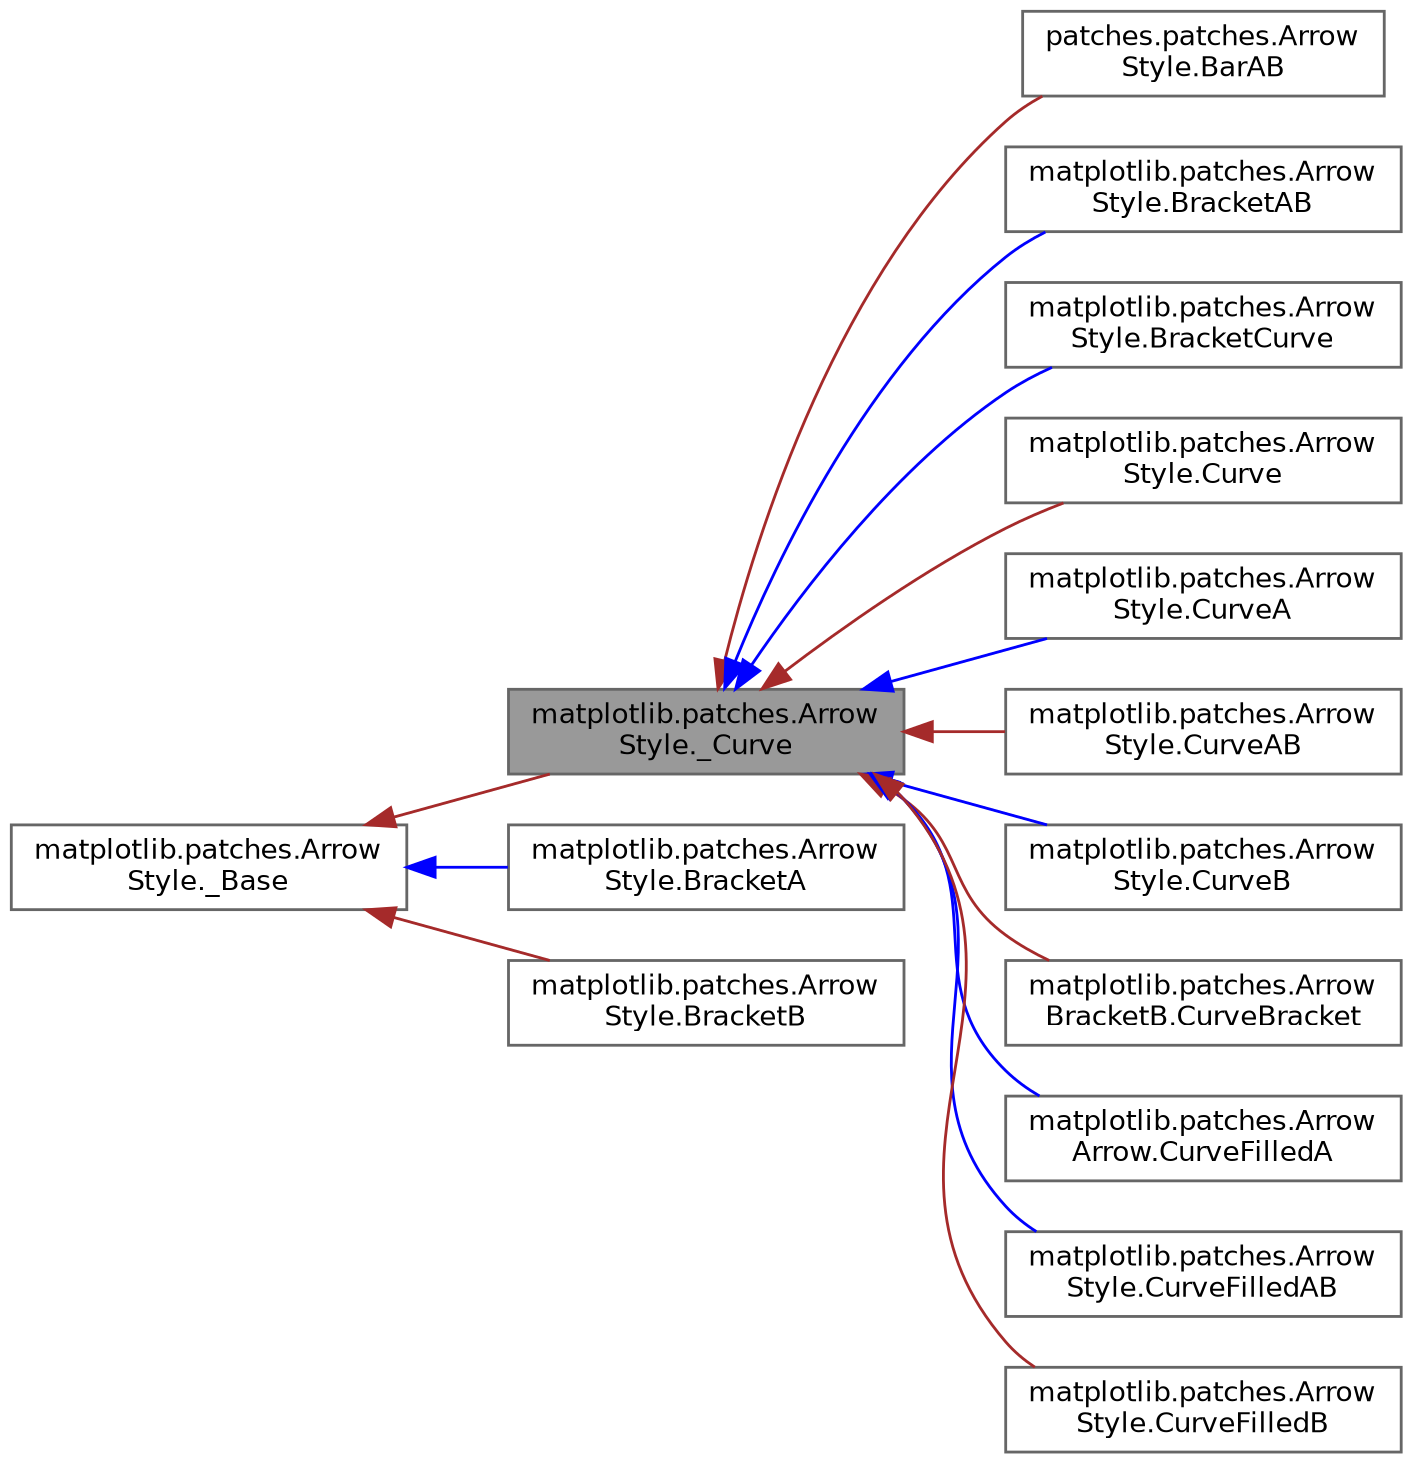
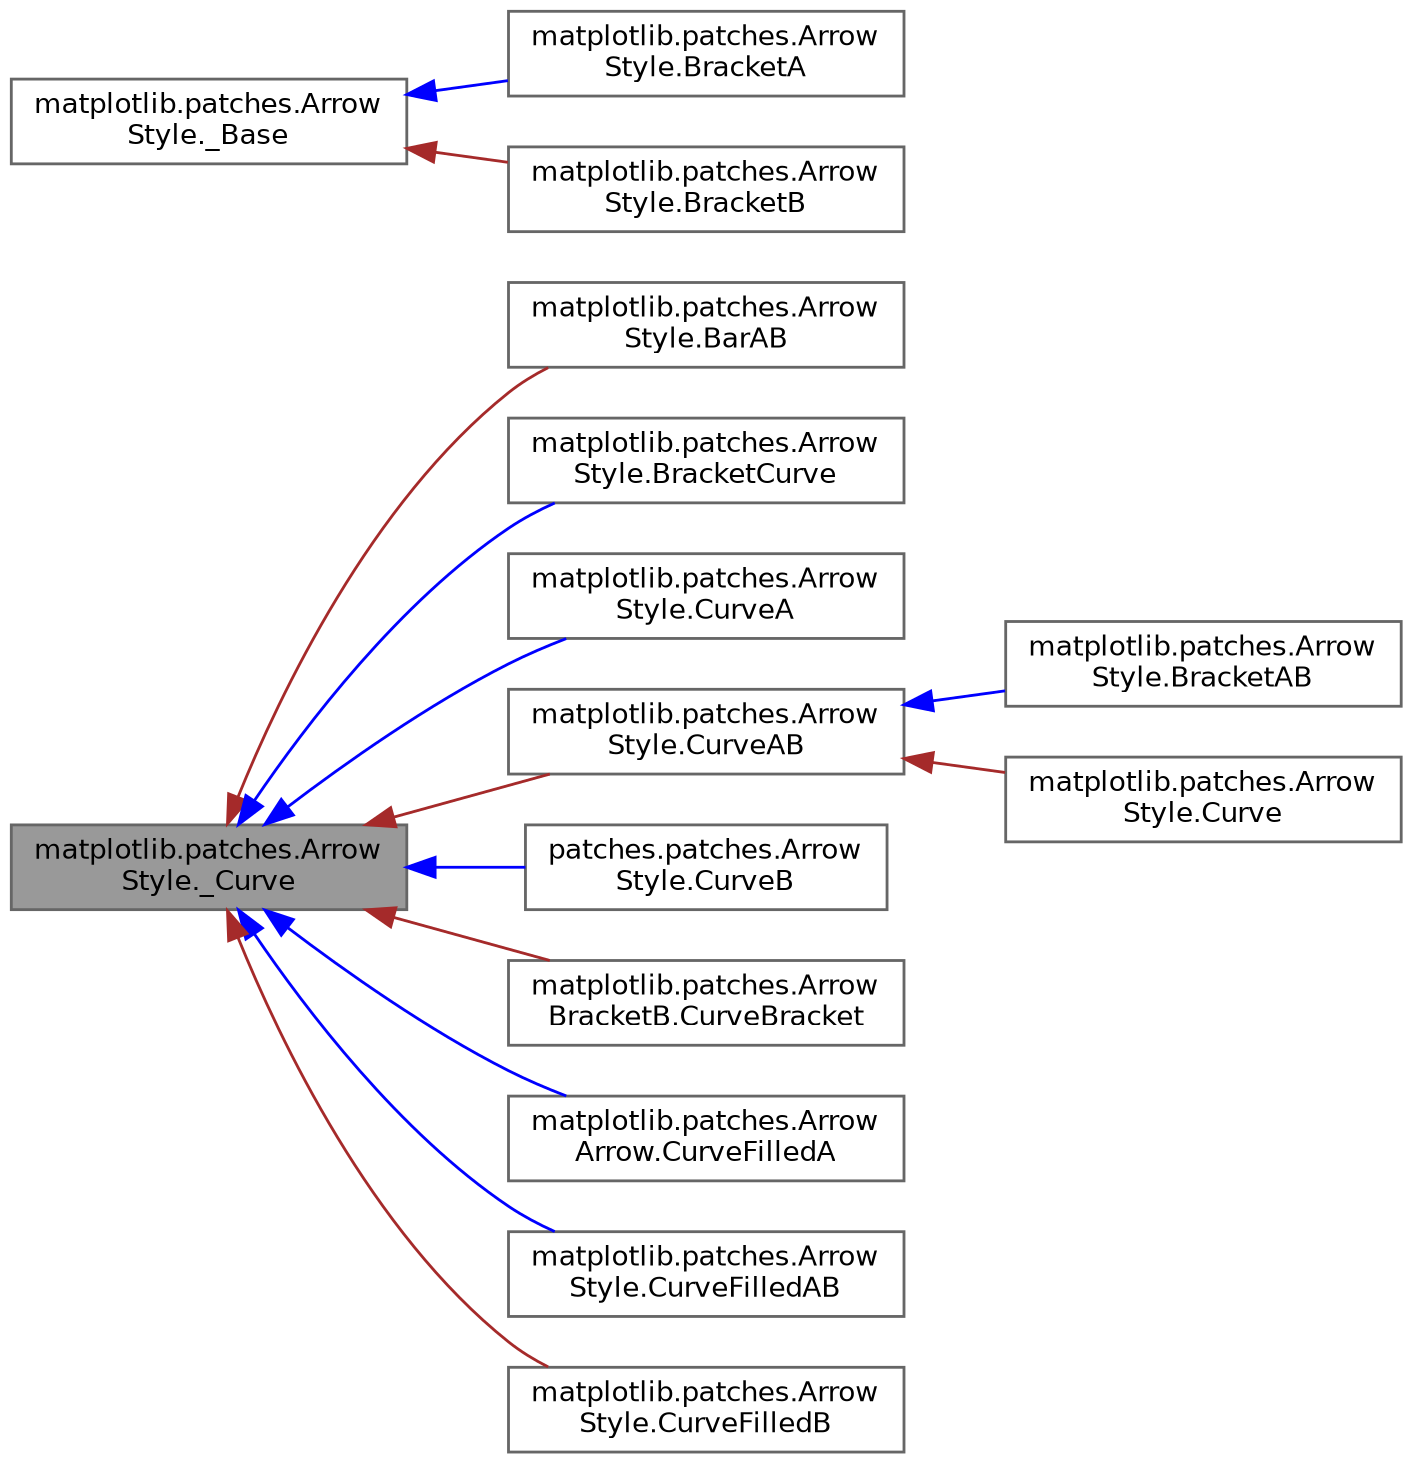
node "patches.patches.Arrow Style.BarAB": label "patches.patches.Arrow Style.BarAB" -> "matplotlib.patches.Arrow Style.BarAB"
edge "matplotlib.patches.Arrow Style.BracketAB" -> "matplotlib.patches.Arrow Style._Curve": now "matplotlib.patches.Arrow Style.BracketAB" -> "matplotlib.patches.Arrow Style.CurveAB"
edge "matplotlib.patches.Arrow Style.Curve" -> "matplotlib.patches.Arrow Style._Curve": now "matplotlib.patches.Arrow Style.Curve" -> "matplotlib.patches.Arrow Style.CurveAB"
edge "matplotlib.patches.Arrow Style._Curve" -> "matplotlib.patches.Arrow Style._Base": removed
node "matplotlib.patches.Arrow Style.CurveB": label "matplotlib.patches.Arrow Style.CurveB" -> "patches.patches.Arrow Style.CurveB"
